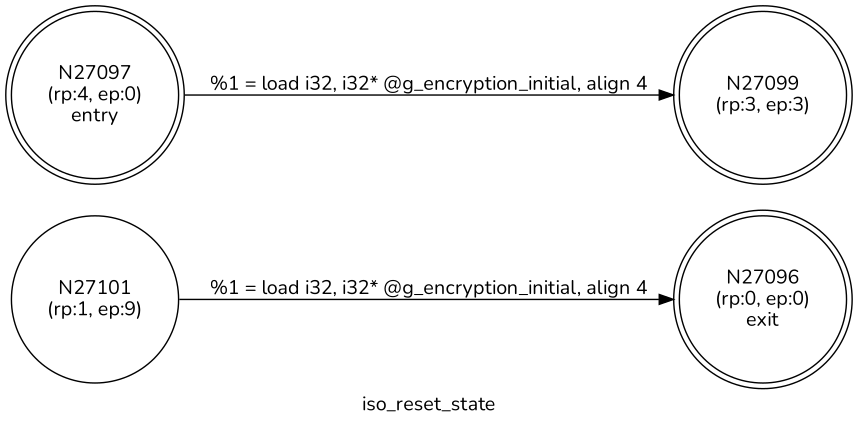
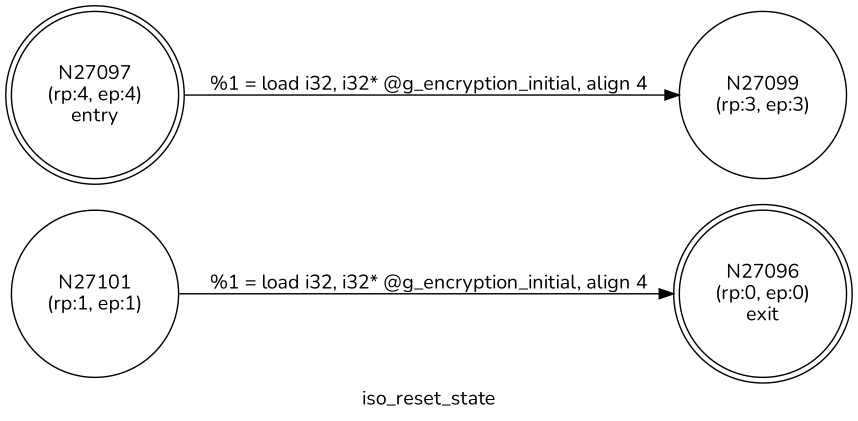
node "N27097 (rp:4, ep:0) entry": label "N27097 (rp:4, ep:0) entry" -> "N27097 (rp:4, ep:4) entry"
node "N27099 (rp:3, ep:3)": shape doublecircle -> circle
node "N27101 (rp:1, ep:9)": label "N27101 (rp:1, ep:9)" -> "N27101 (rp:1, ep:1)"
